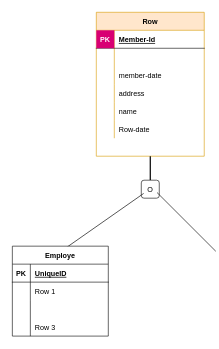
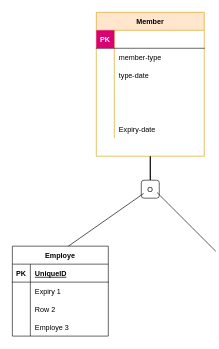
node "Row": label "Row" -> "Member"
node "Member-Id": removed
node "member-type": added
node "member-date": label "member-date" -> "type-date"
node "address": removed
node "name": removed
node "Row-date": label "Row-date" -> "Expiry-date"
node "Row 1": label "Row 1" -> "Expiry 1"
node "Row 2": added
node "Row 3": label "Row 3" -> "Employe 3"
